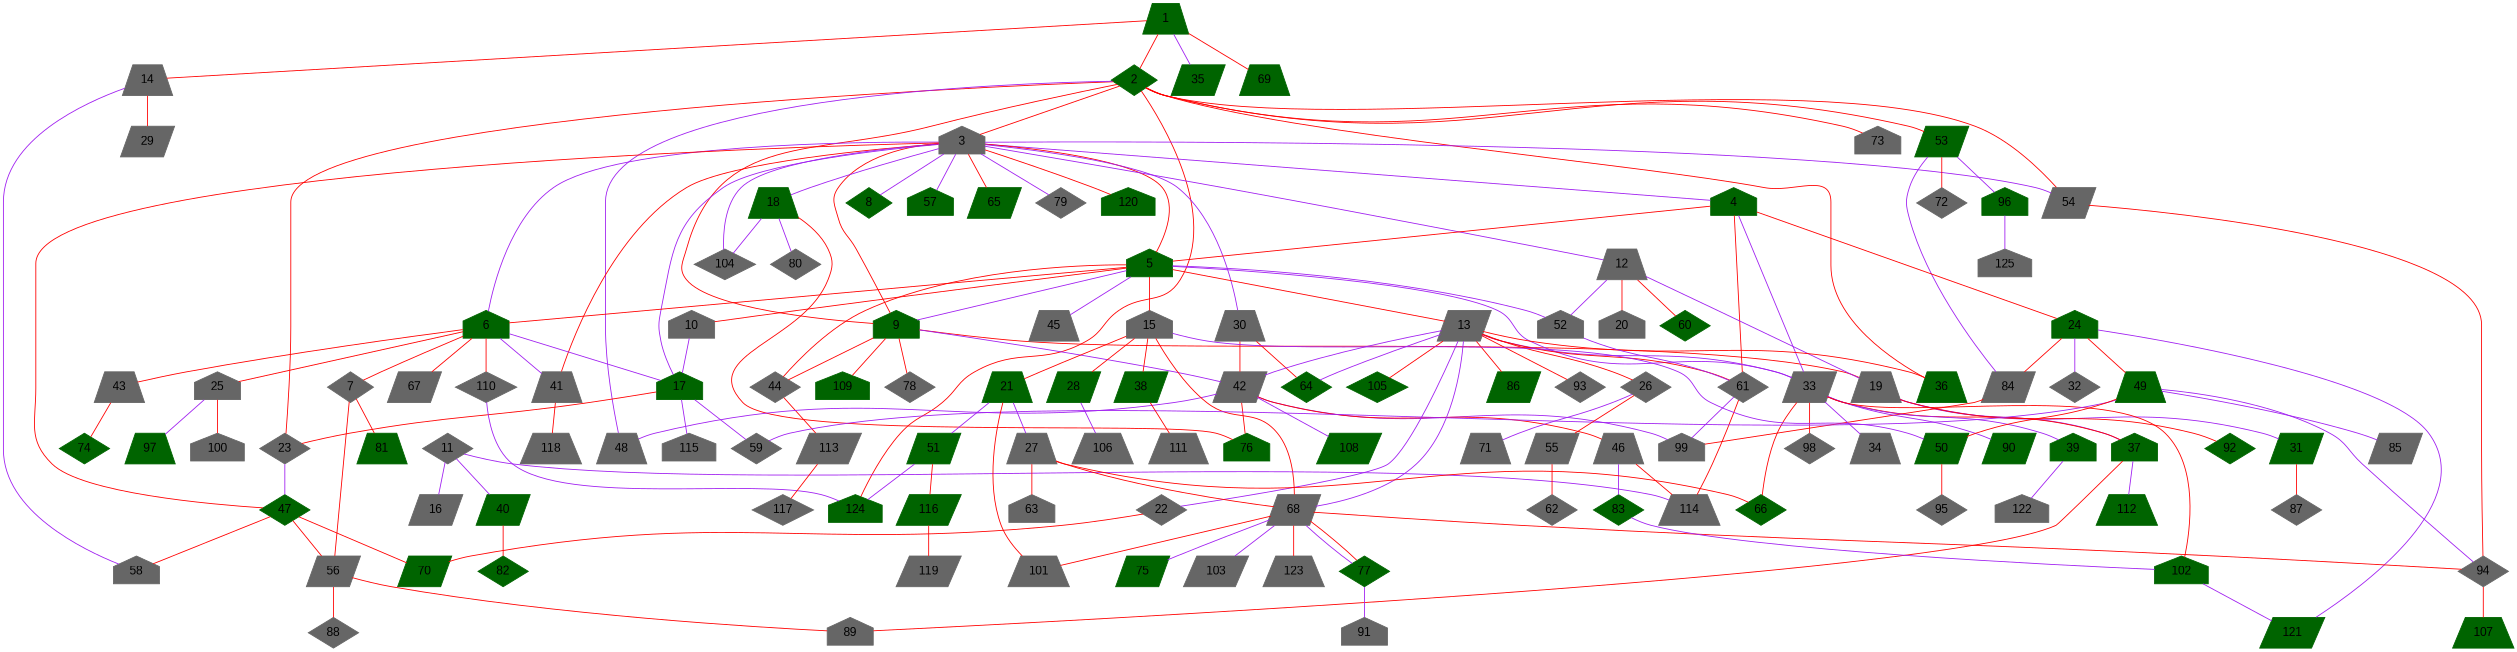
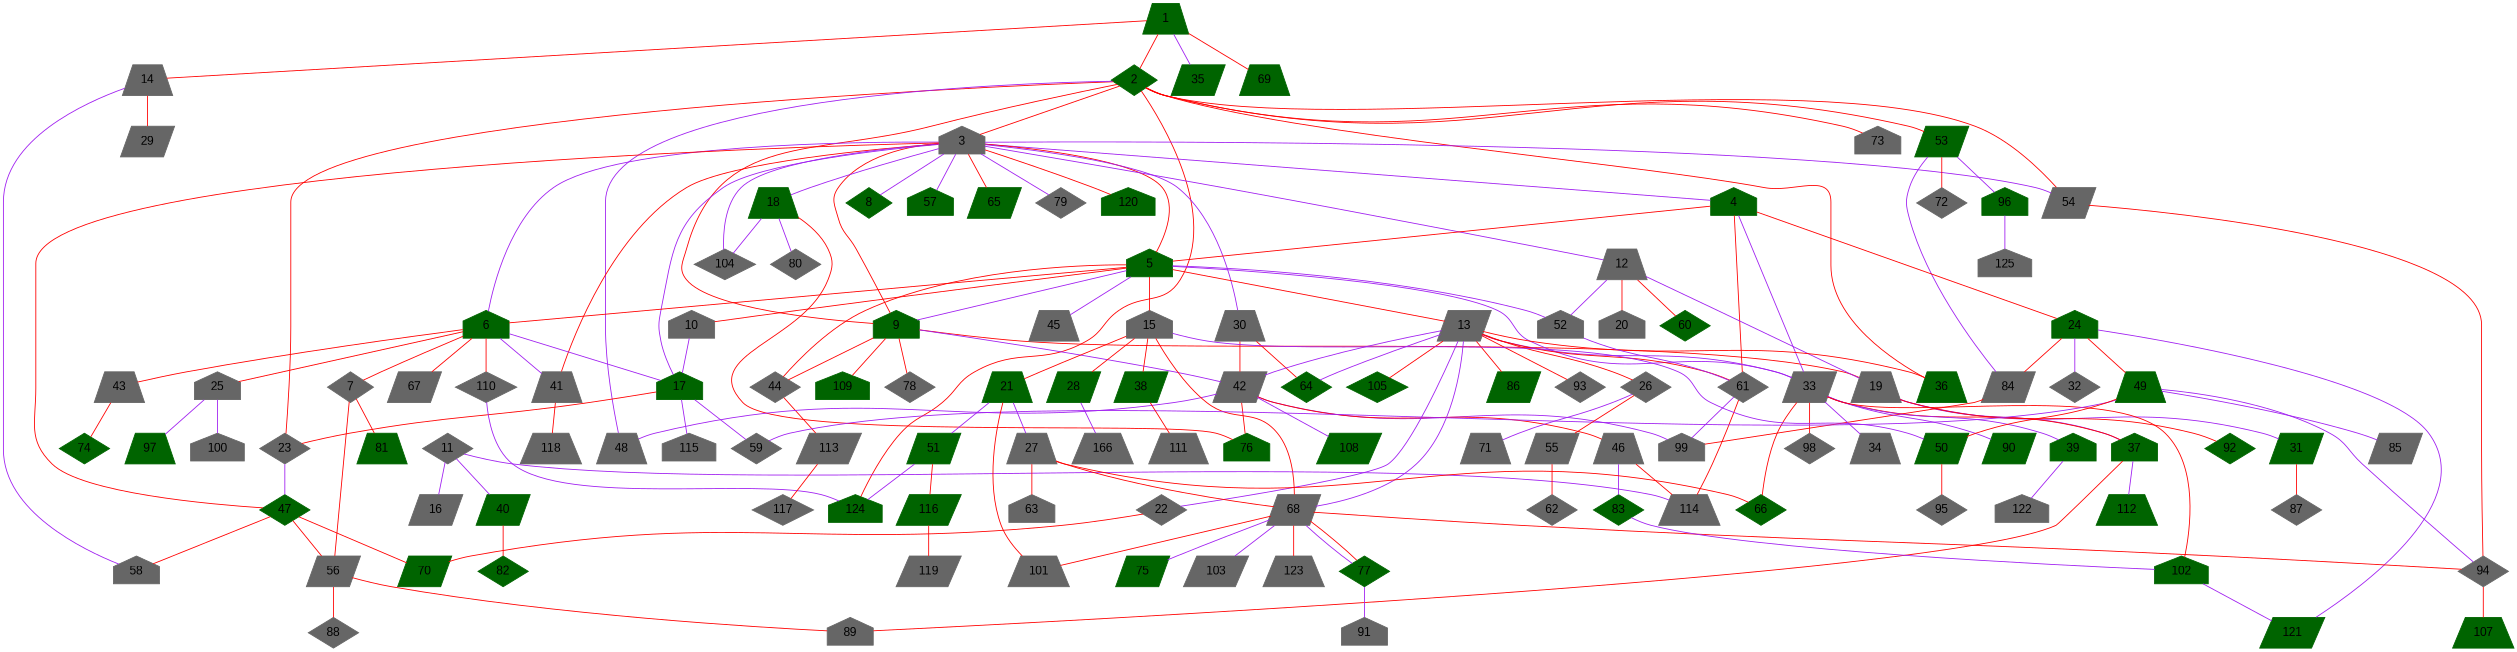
edge "25" -- "100": color red -> purple
node "106": label "106" -> "166"
